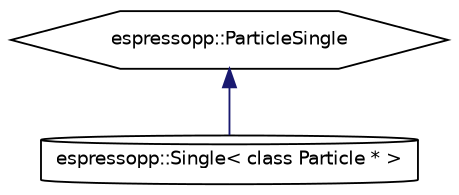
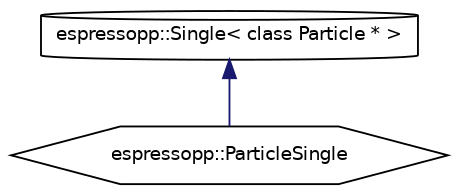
edge "espressopp::Single< class Particle * >" -> "espressopp::ParticleSingle": reversed
